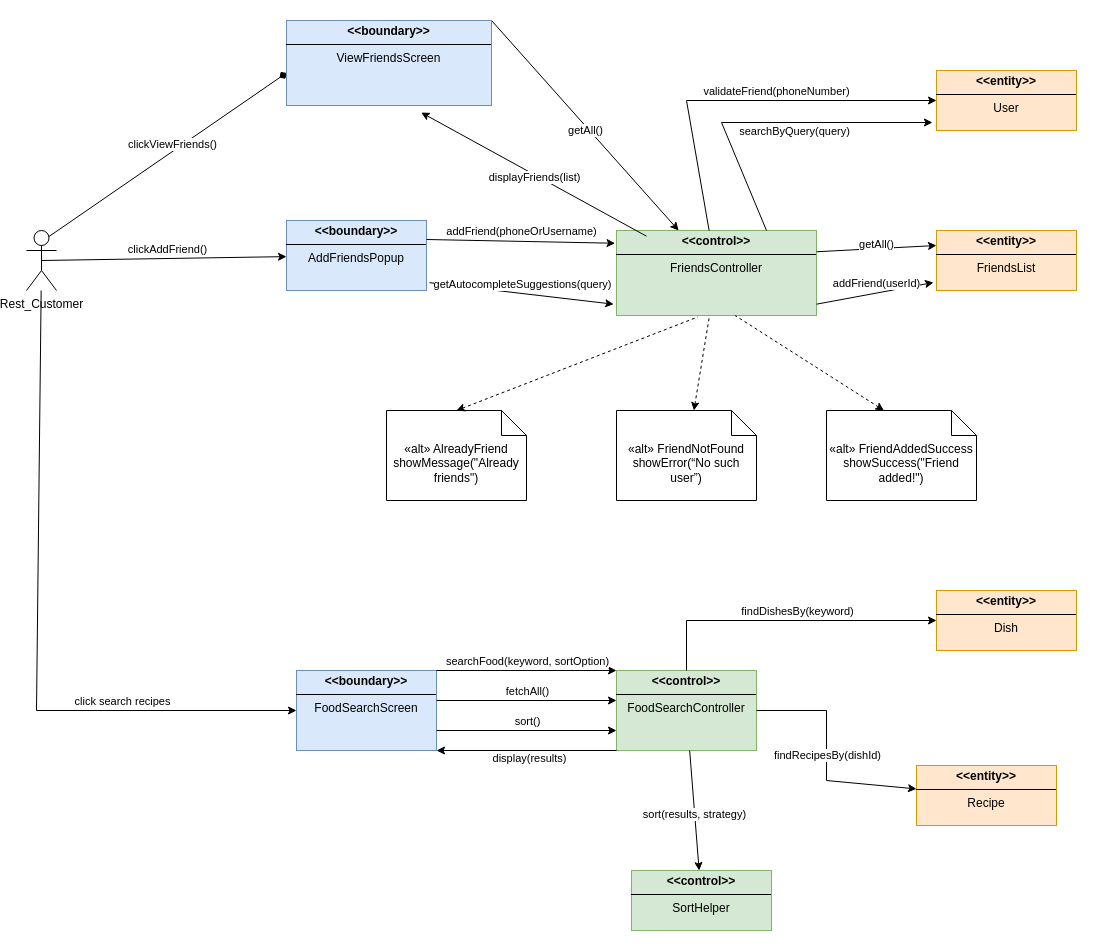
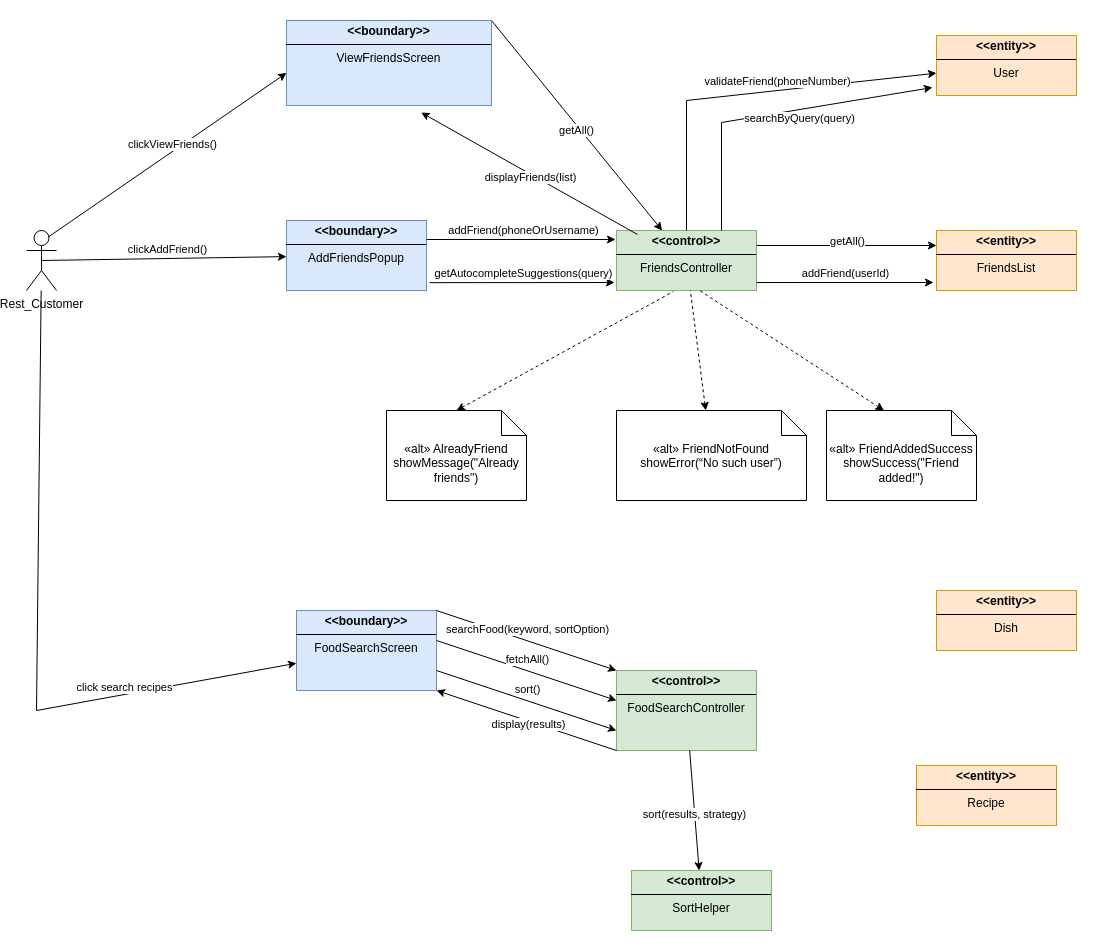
edge "Rest_Customer" -> "<<boundary>> ViewFriendsScreen": arrowhead diamond -> classic
node "<<entity>> User": moved (1007, 101) -> (1007, 66)
node "<<control>> FriendsController": size 200x85 -> 140x60
node "«alt» FriendNotFound showError(“No such user”)": size 140x90 -> 190x90
edge "<<control>> FoodSearchController" -> "<<entity>> Dish": removed, label "findDishesBy(keyword)"
node "<<boundary>> FoodSearchScreen": moved (367, 711) -> (367, 651)
edge "<<control>> FoodSearchController" -> "<<entity>> Recipe": removed, label "findRecipesBy(dishId)"
